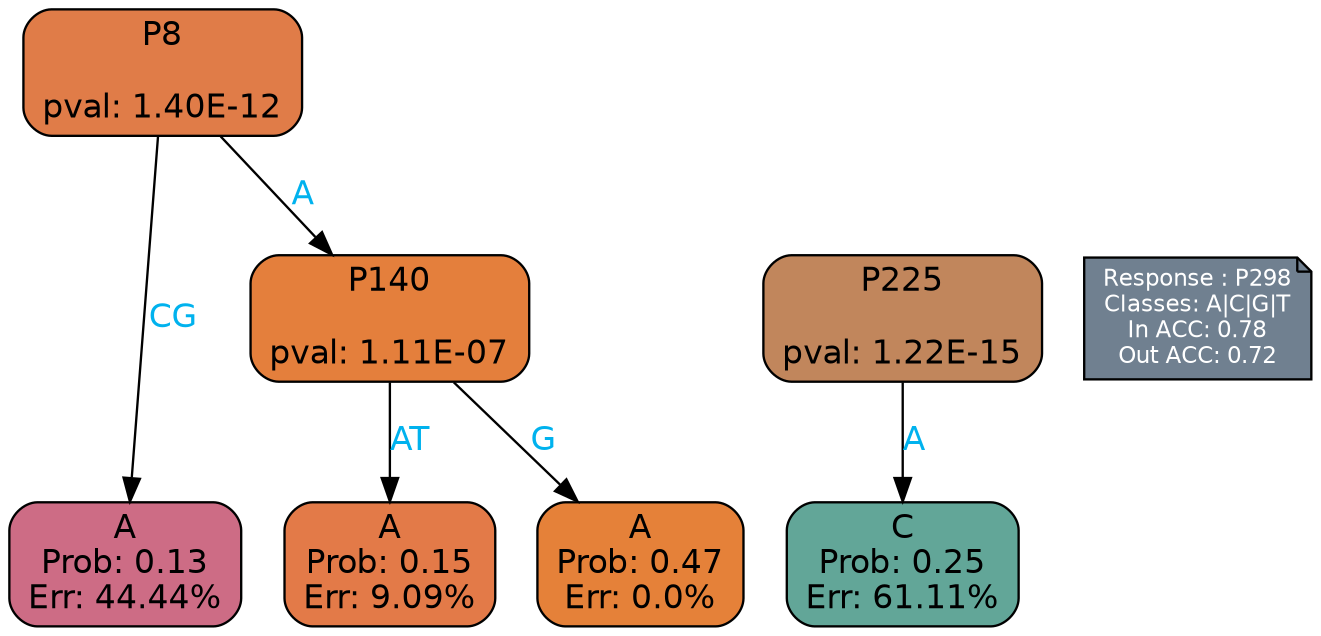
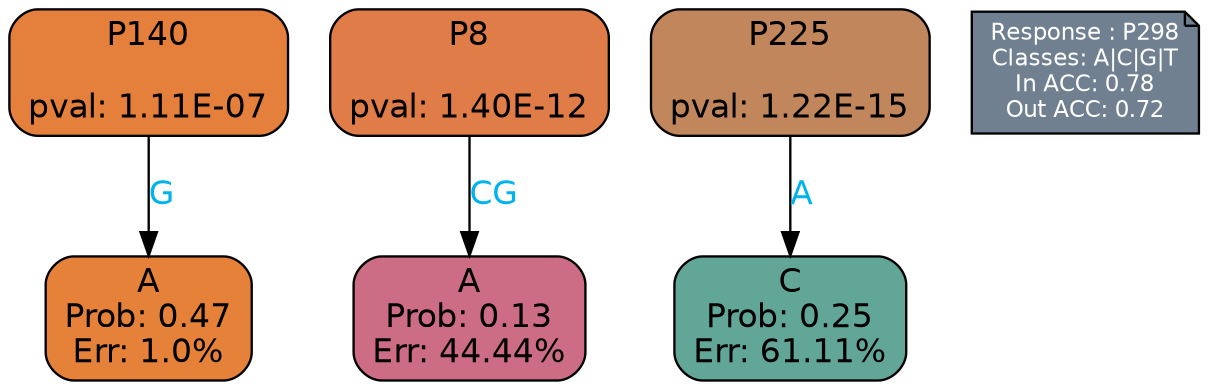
edge "P8 pval: 1.40E-12" -> "P140 pval: 1.11E-07": removed, label "A"
node "A Prob: 0.15 Err: 9.09%": removed
node "A Prob: 0.47 Err: 0.0%": label "A Prob: 0.47 Err: 0.0%" -> "A Prob: 0.47 Err: 1.0%"
